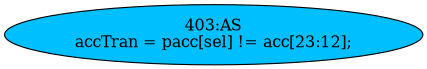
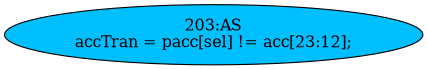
node "403:AS accTran = pacc[sel] != acc[23:12];": label "403:AS accTran = pacc[sel] != acc[23:12];" -> "203:AS accTran = pacc[sel] != acc[23:12];"
